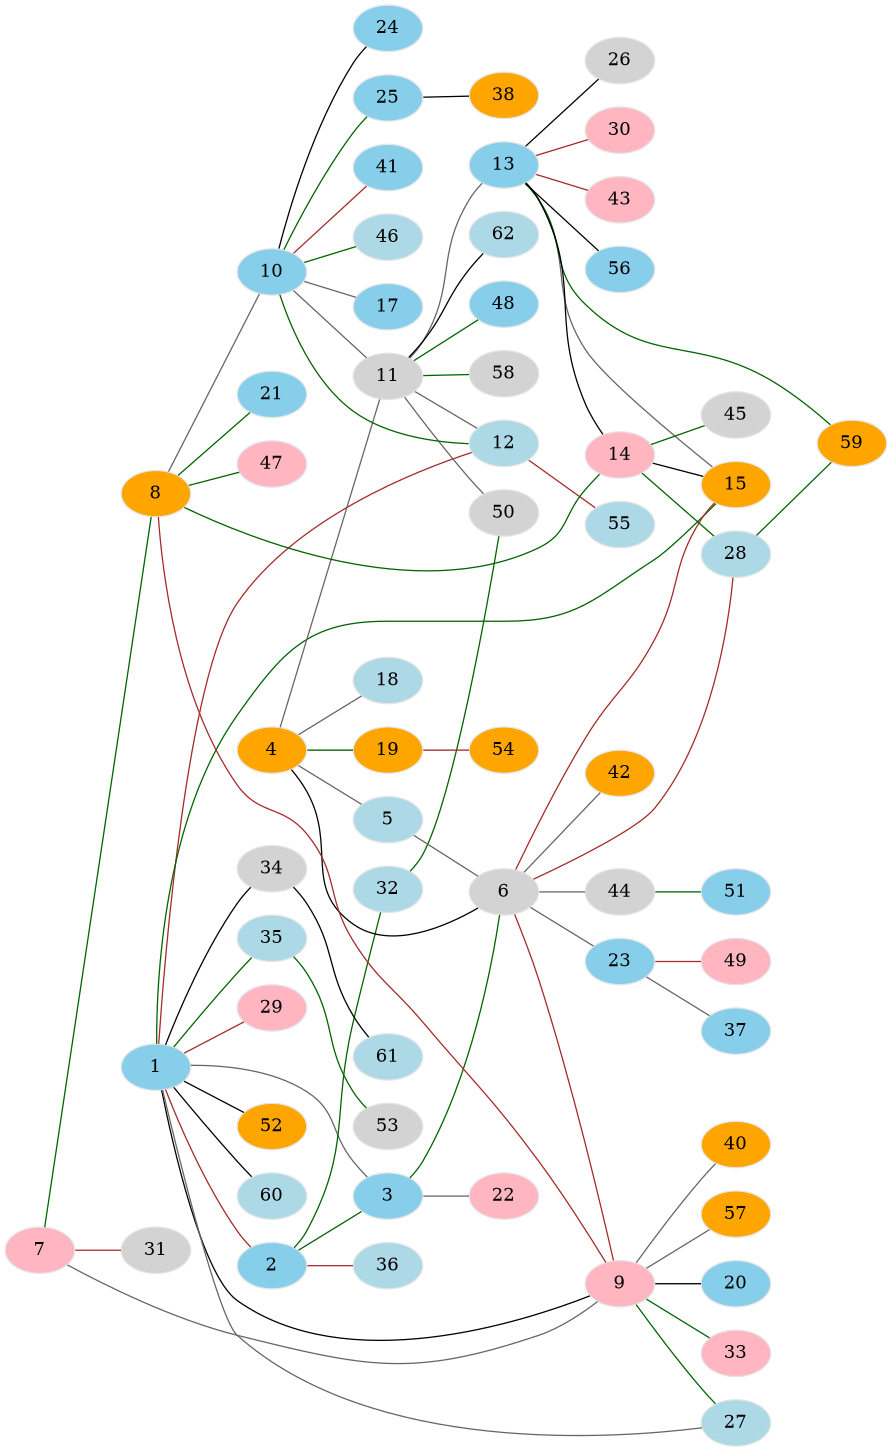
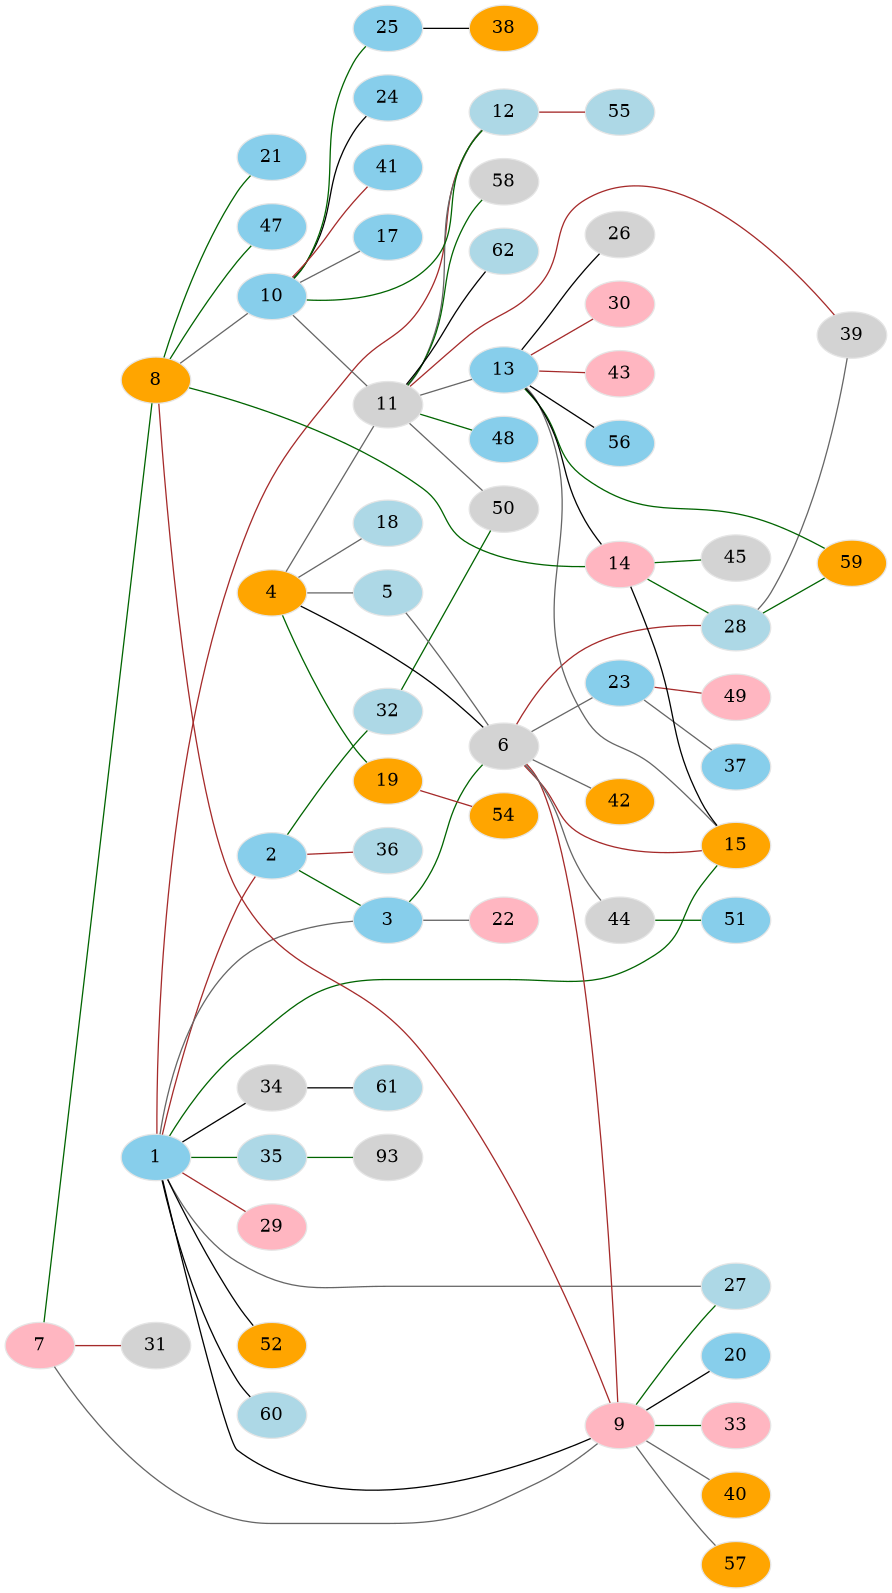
node "46": removed
node "39": added
node "47": fillcolor lightpink -> skyblue
node "53": label "53" -> "93"
